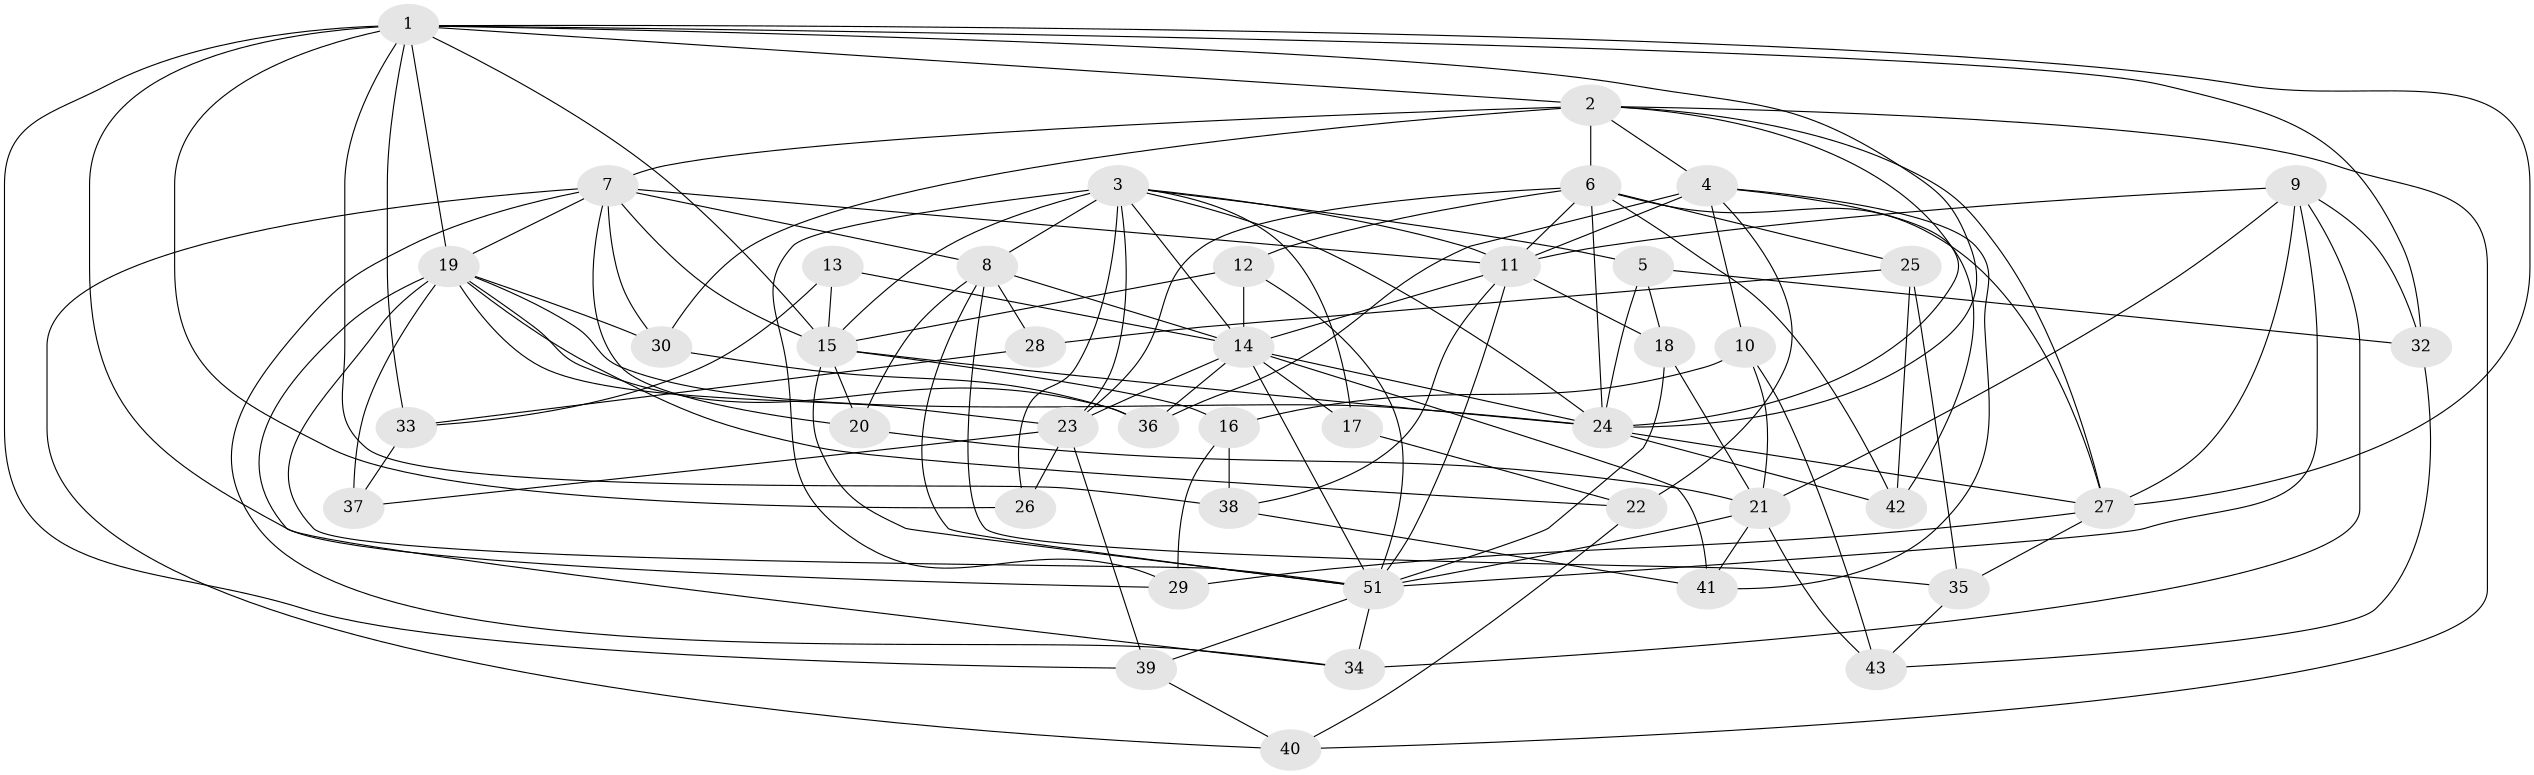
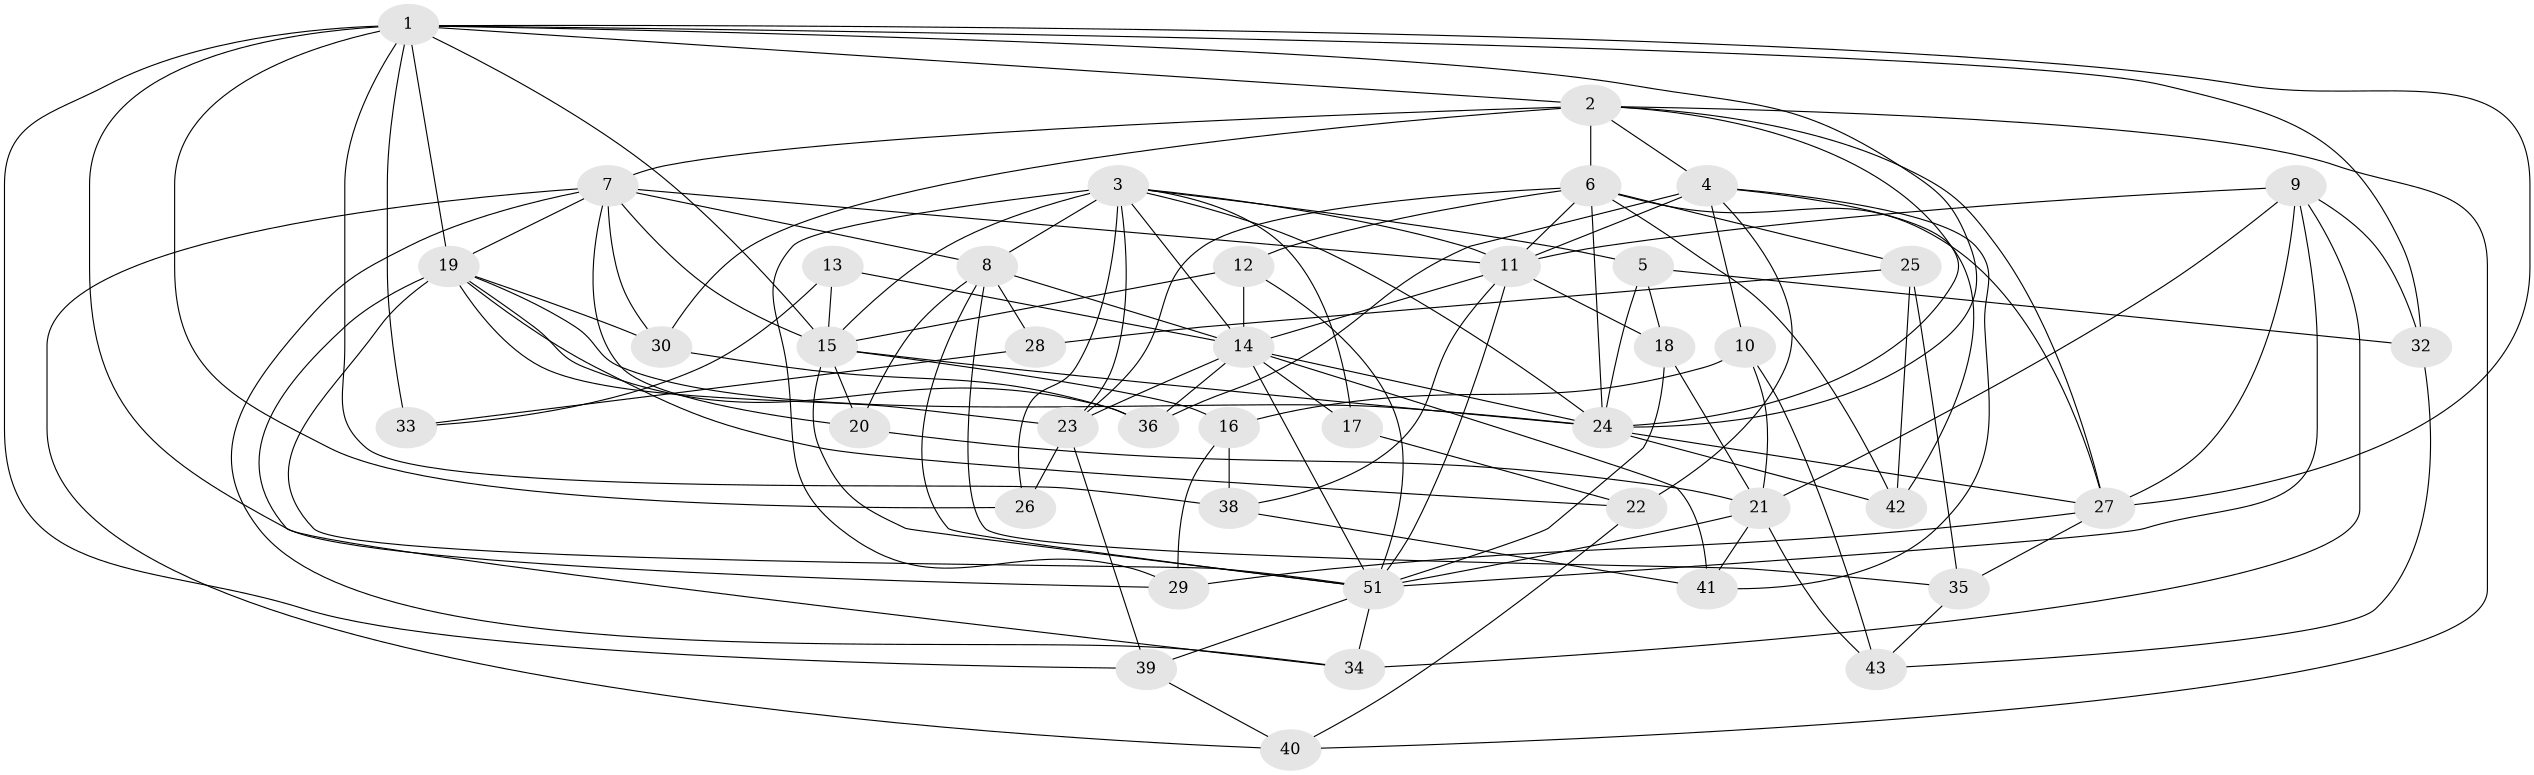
node "37": removed
